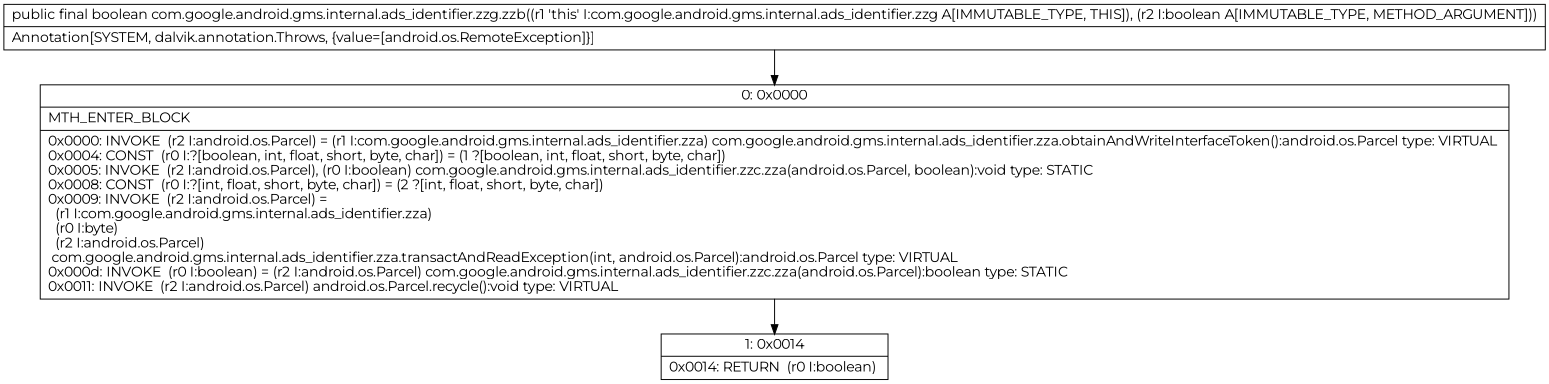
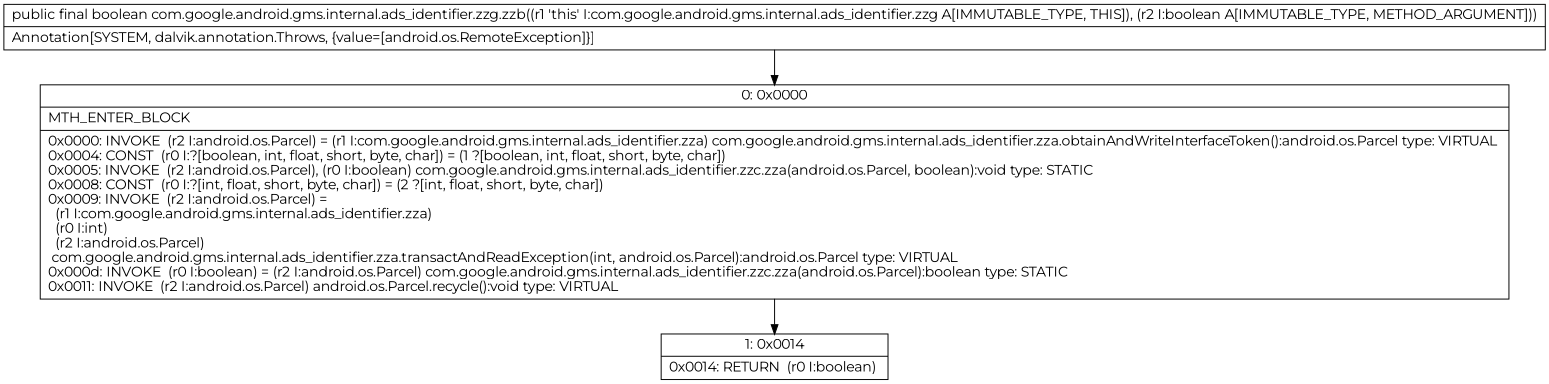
node "0: 0x0000": text "(r0 I:byte)" -> "(r0 I:int)"
